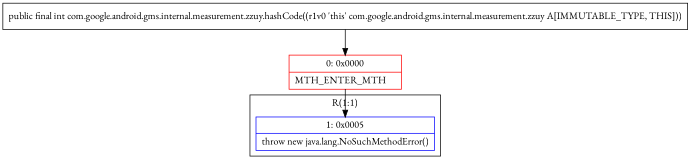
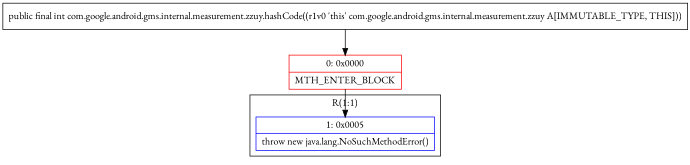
node "0: 0x0000": text "MTH_ENTER_MTH" -> "MTH_ENTER_BLOCK"
